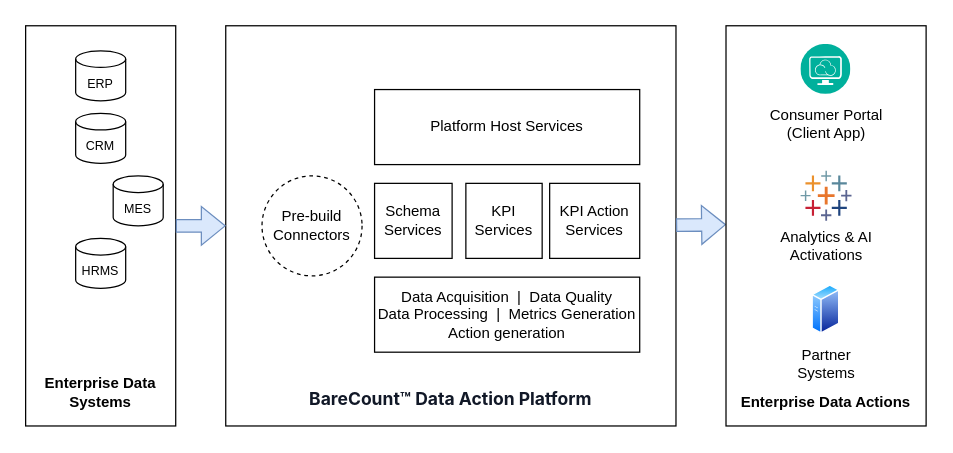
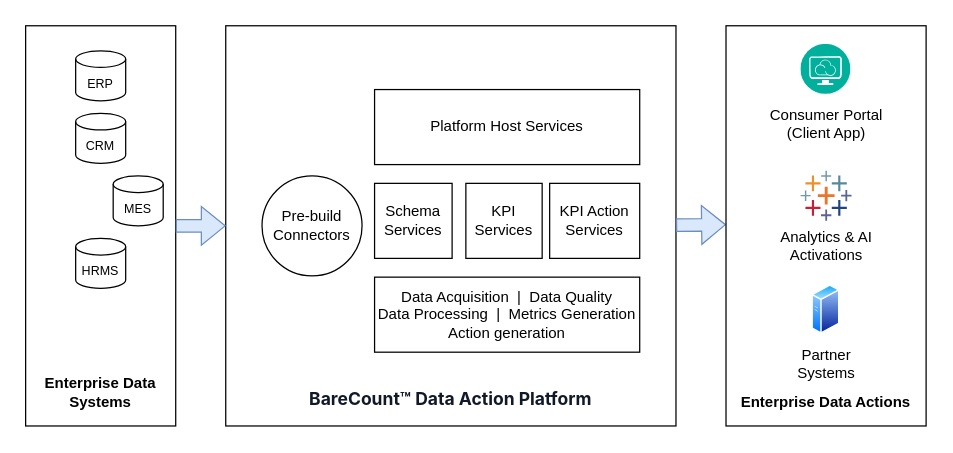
node "Pre-build Connectors": style dashed -> solid
